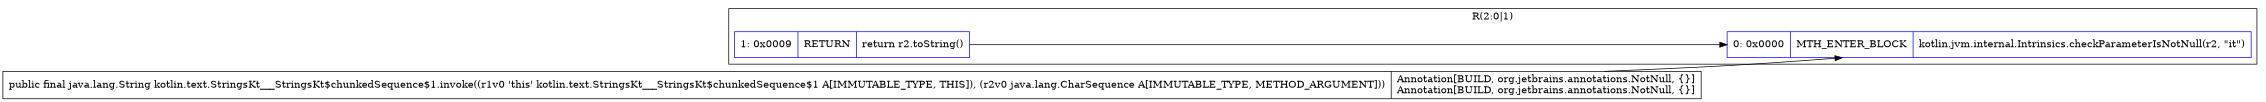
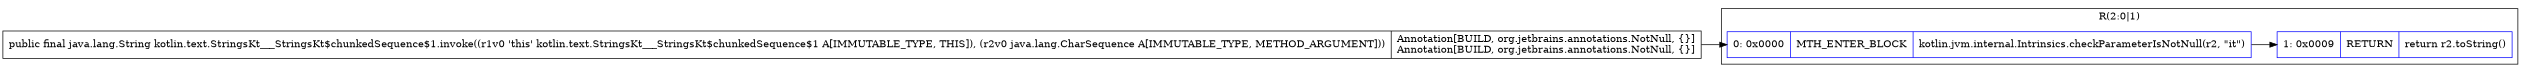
edge "1: 0x0009" -> "0: 0x0000": reversed
